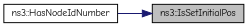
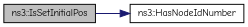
edge "ns3::HasNodeIdNumber" -> "ns3::IsSetInitialPos": reversed
